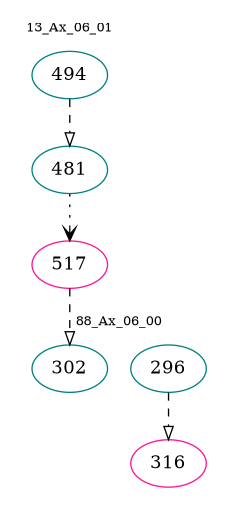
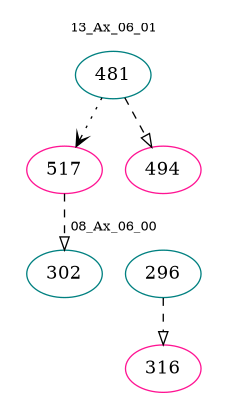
node "494": color teal -> deeppink
edge "494" -> "481": reversed
cluster "88_Ax_06_00": label "88_Ax_06_00" -> "08_Ax_06_00"
